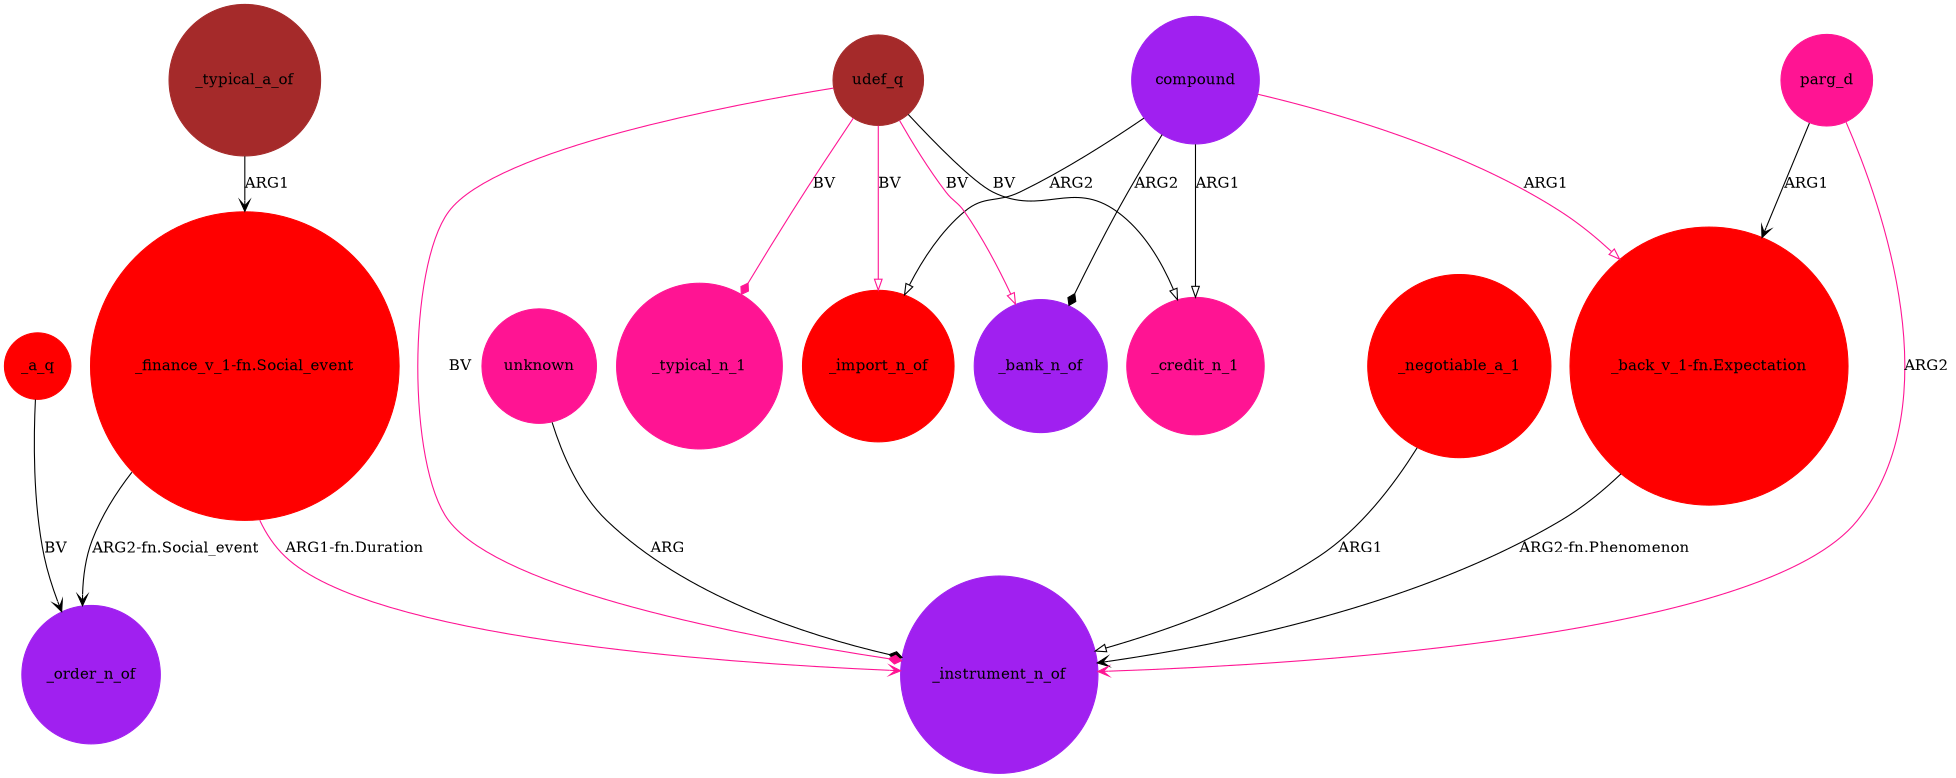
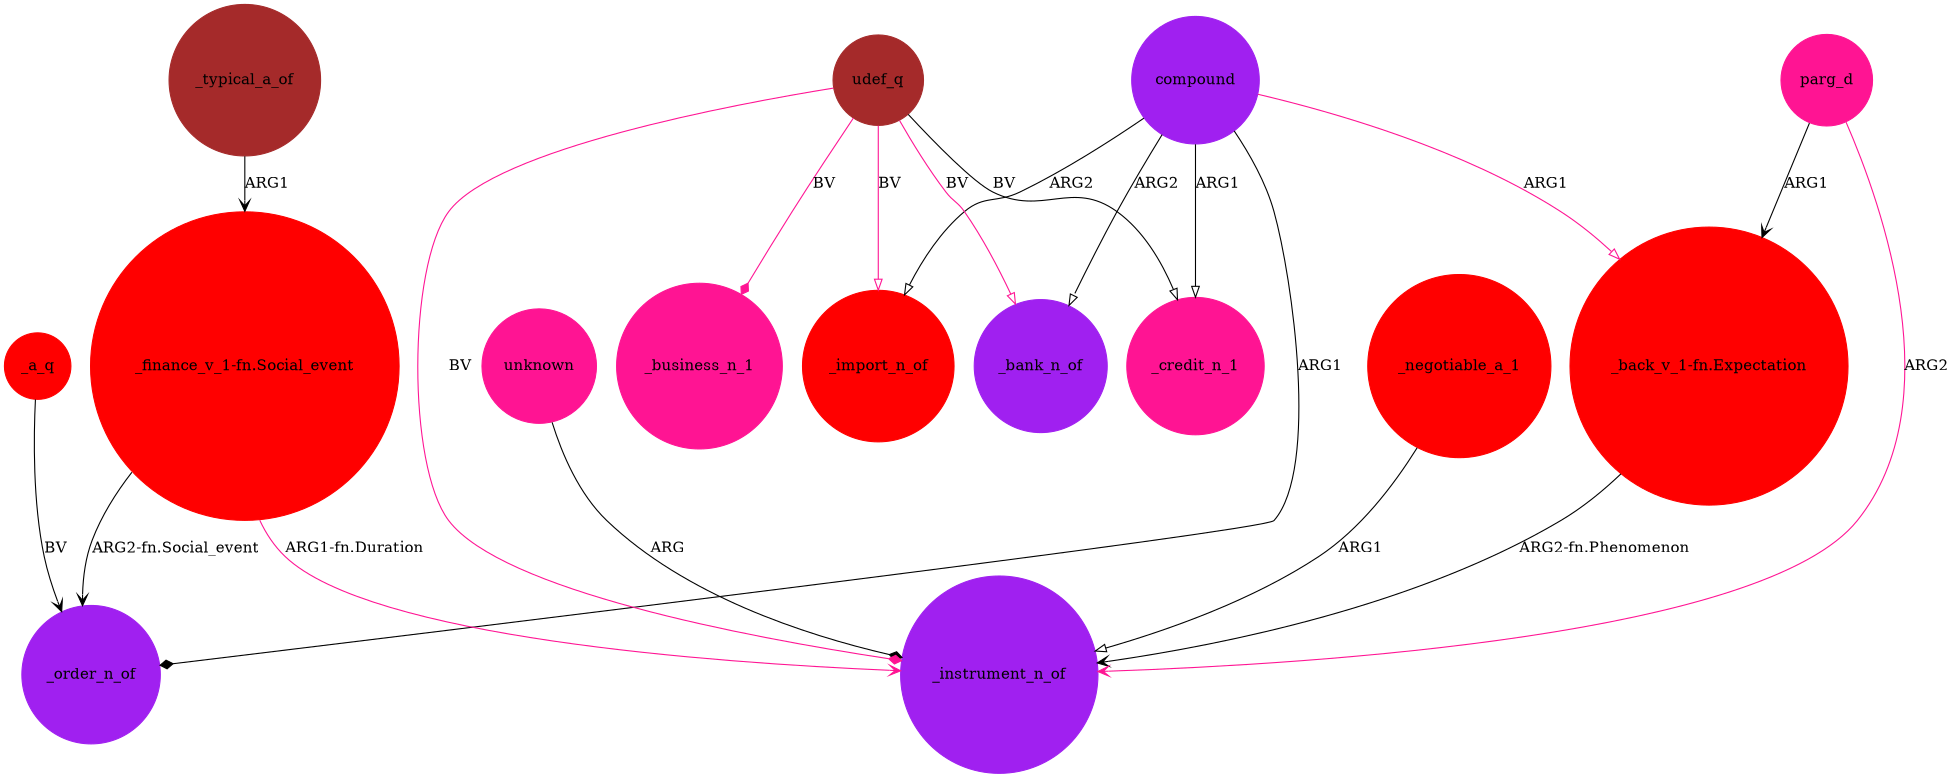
edge "compound" -> "_bank_n_of": arrowhead diamond -> onormal
node "_typical_n_1": label "_typical_n_1" -> "_business_n_1"
edge "compound" -> "_order_n_of": added, label "ARG1"
